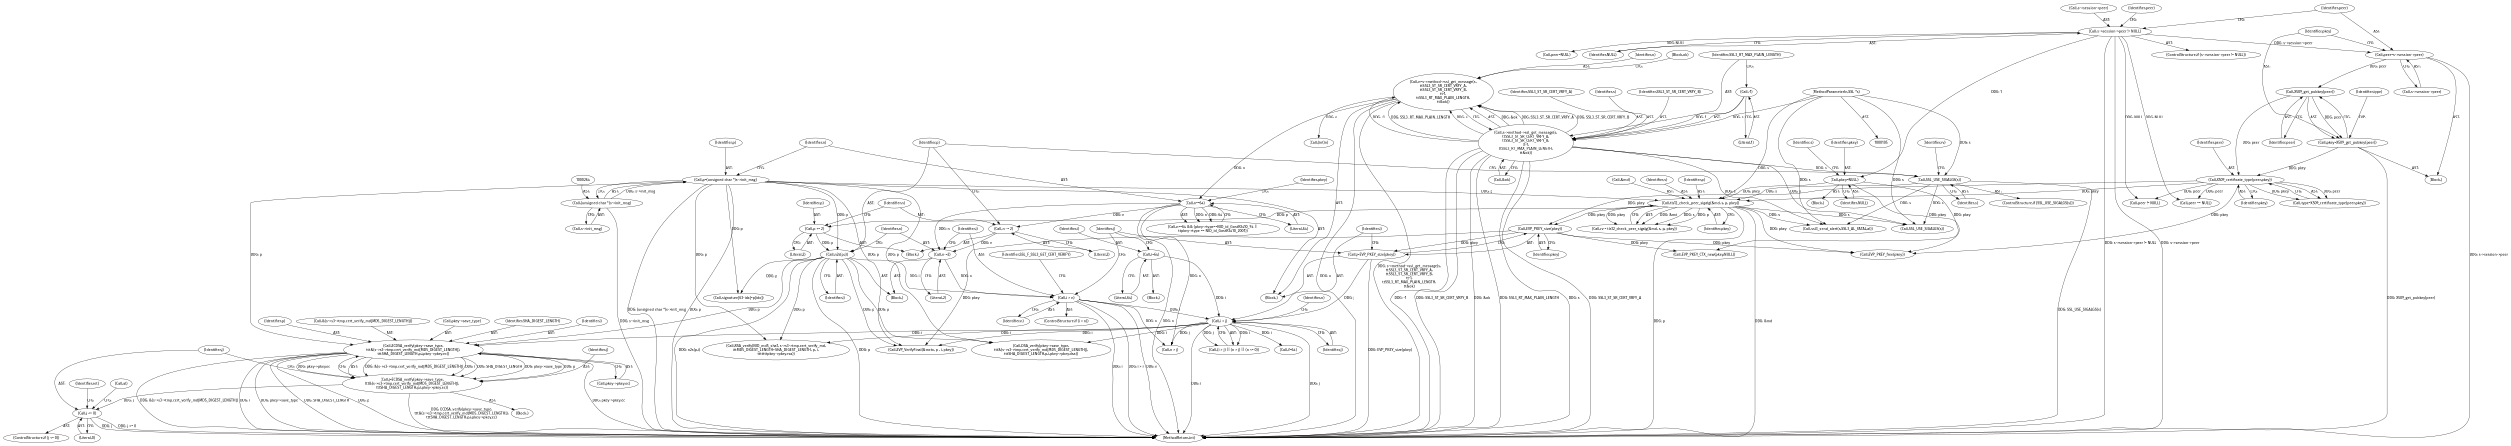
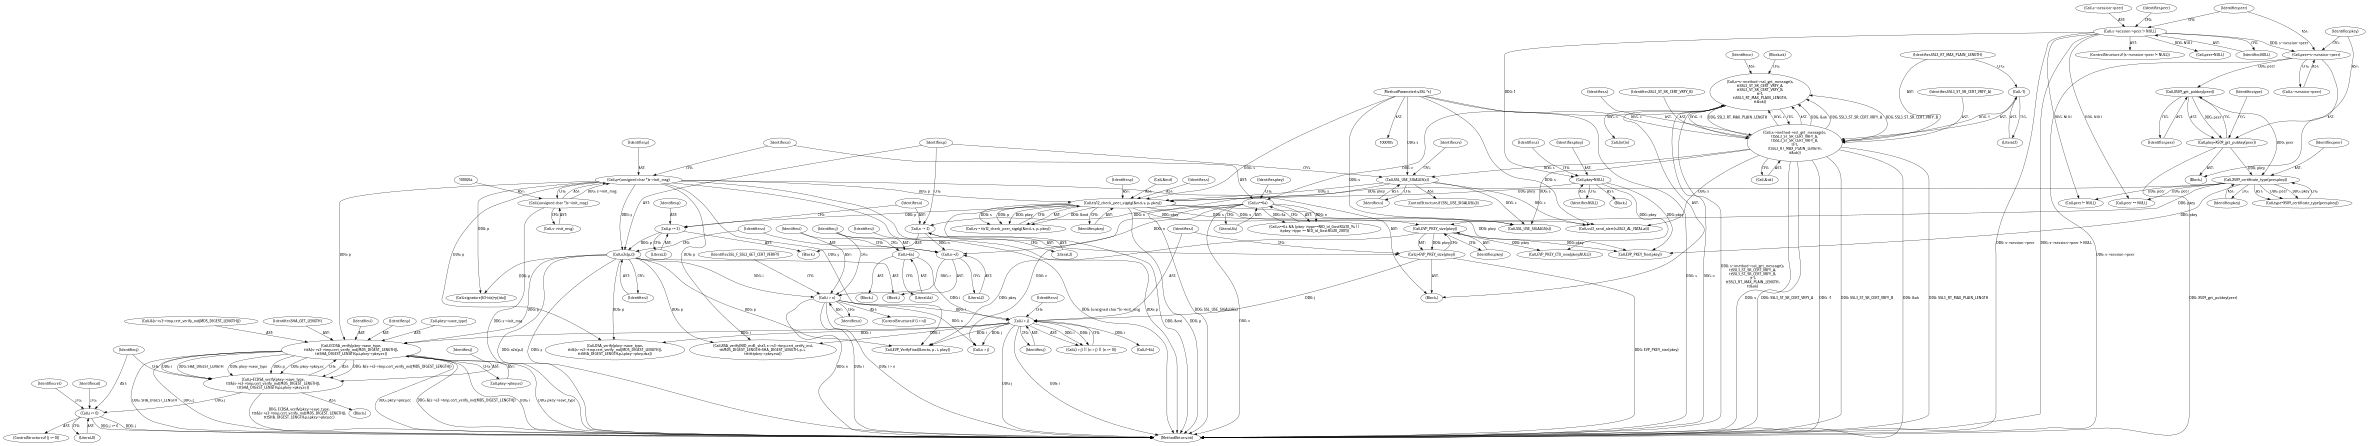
edge "(Identifier,type)" -> "(Call,pkey=X509_get_pubkey(peer))": label "EVP: " -> "CFG: "
node "(Identifier,SHA_DIGEST_LENGTH)": label "(Identifier,SHA_DIGEST_LENGTH)" -> "(Identifier,SHA_GET_LENGTH)"
node "(Call,al)": label "(Call,al)" -> "(Identifier,al)"
edge "(MethodParameterIn,SSL *s)" -> "(MethodReturn,int)": added, label "DDG: s"
